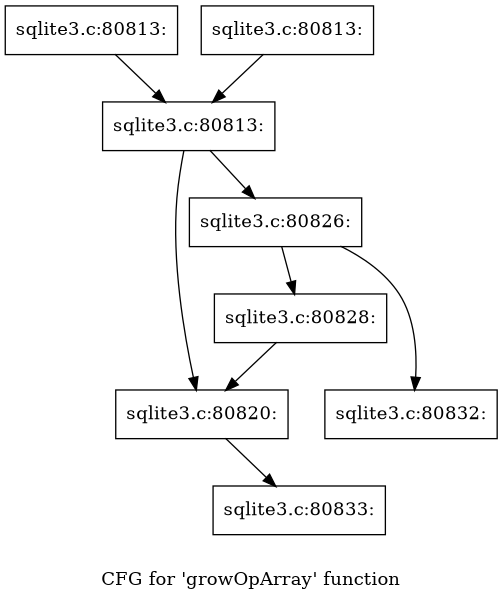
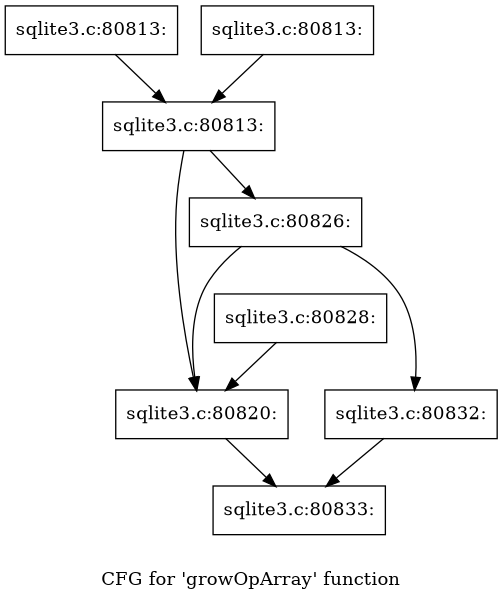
edge "sqlite3.c:80826:" -> "sqlite3.c:80828:": now "sqlite3.c:80826:" -> "sqlite3.c:80820:"
edge "sqlite3.c:80832:" -> "sqlite3.c:80833:": added
